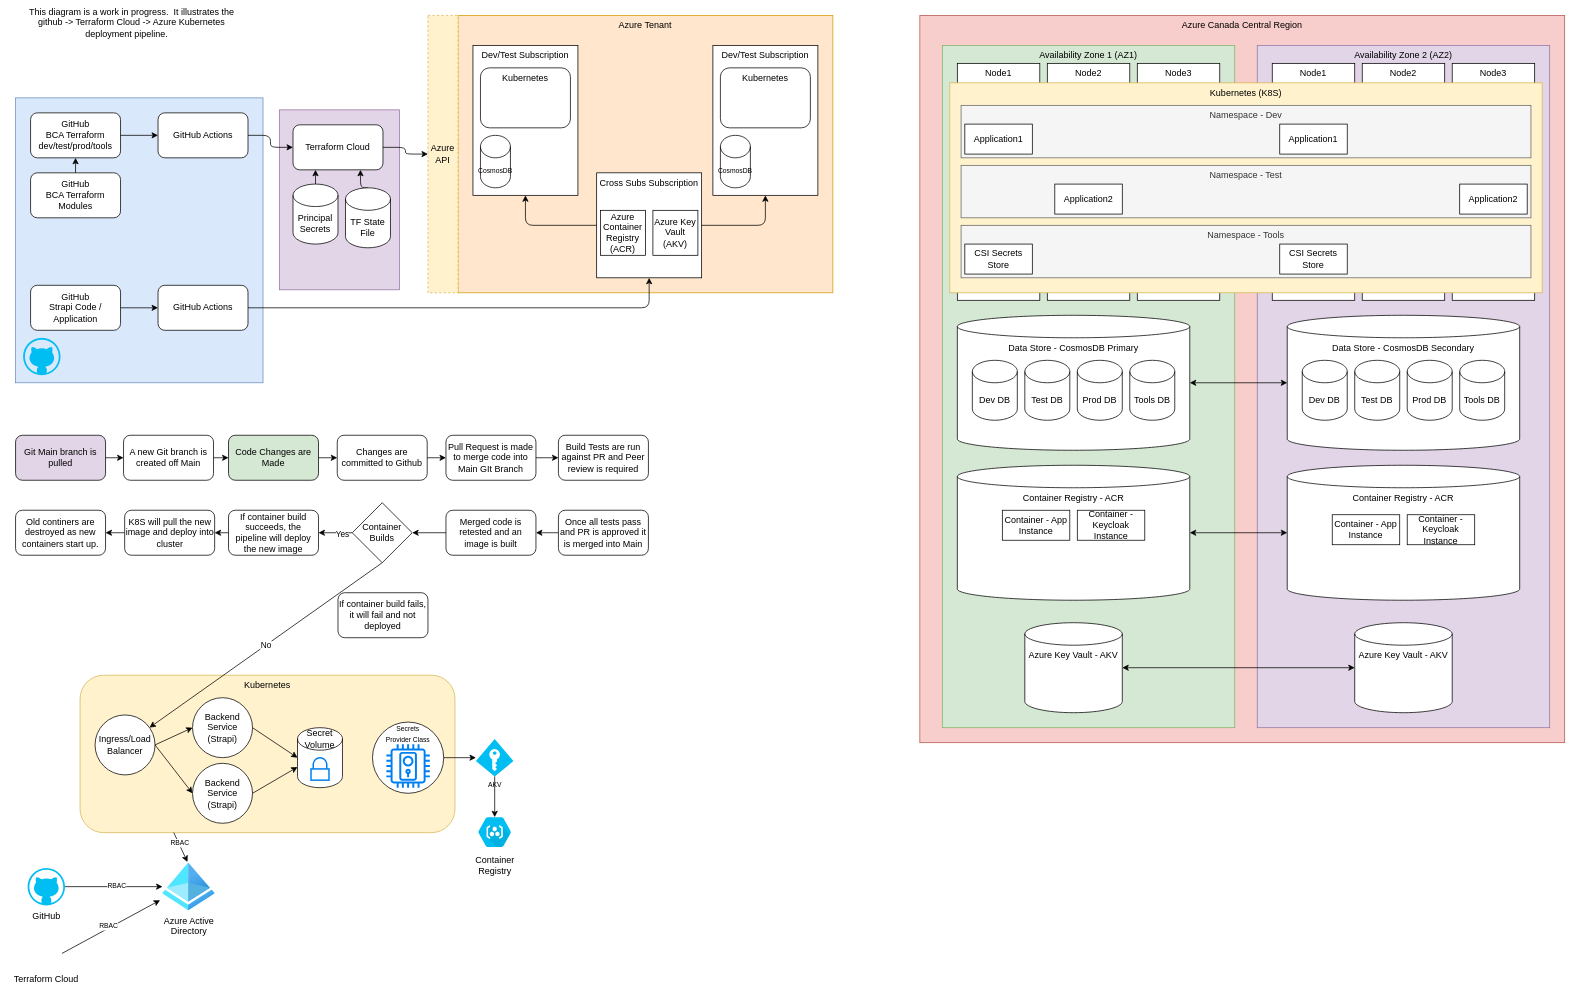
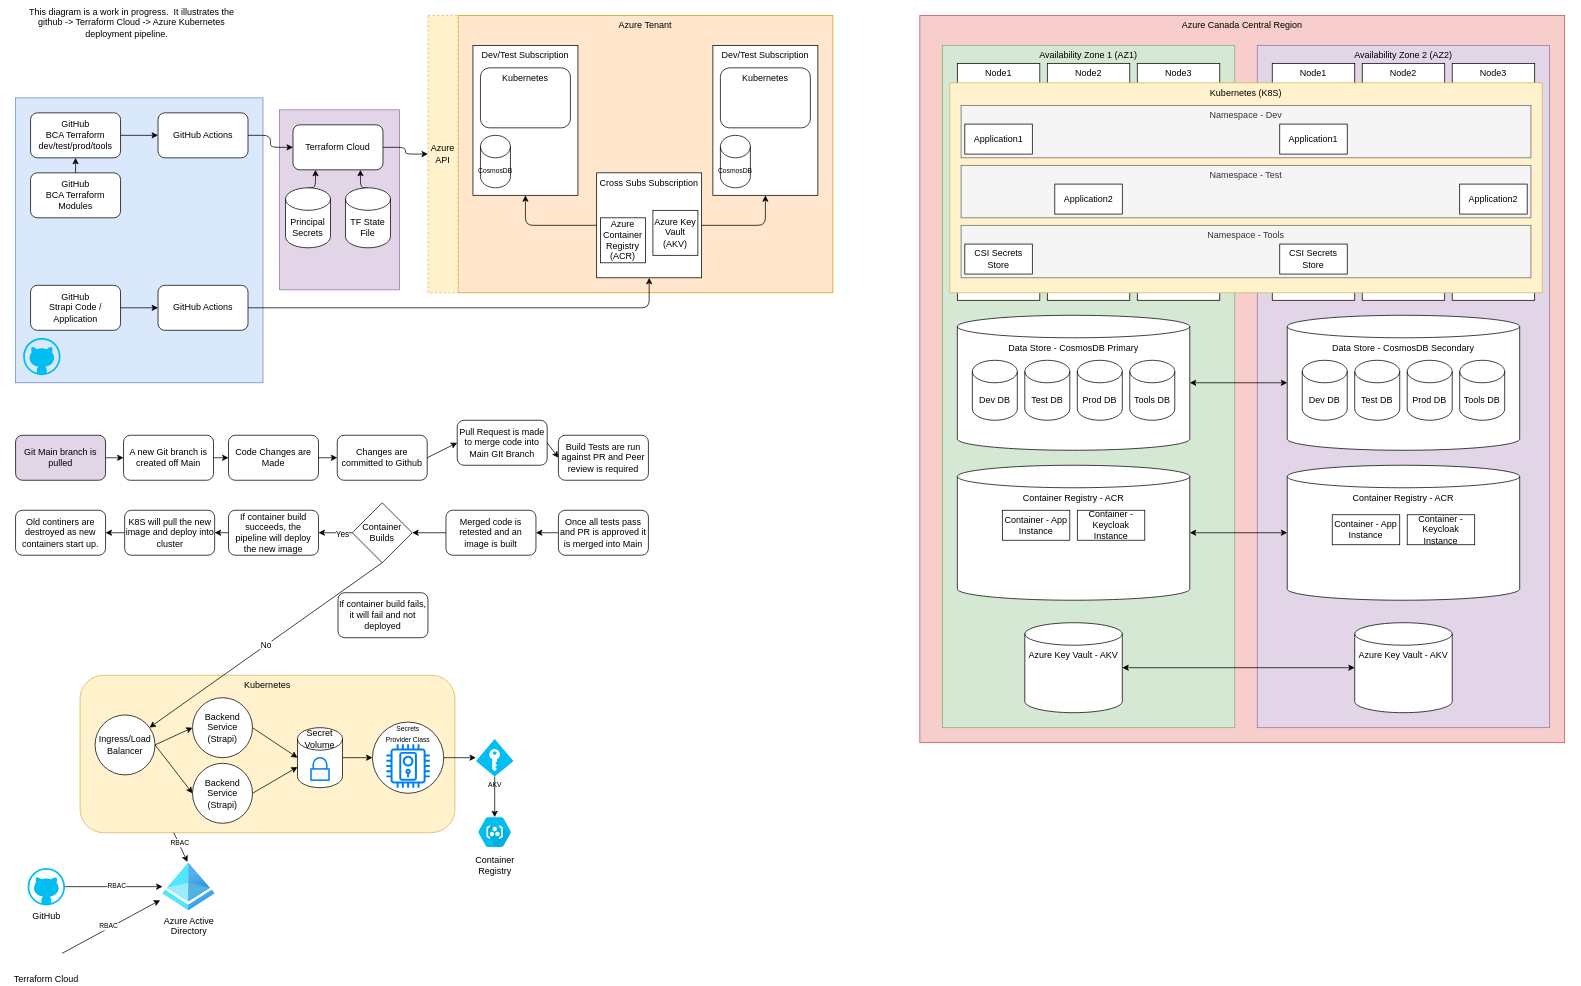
node "Principal Secrets": moved (315, 214) -> (308, 218)
node "Azure Container Registry (ACR)": moved (623, 233) -> (623, 240)
node "Code Changes are Made": fillcolor #d5e8d4 -> #ffffff
node "Pull Request is made to merge code into Main GIt Branch": moved (491, 458) -> (502, 443)
edge "Secret Volume" -> "Secrets Provider Class": added
